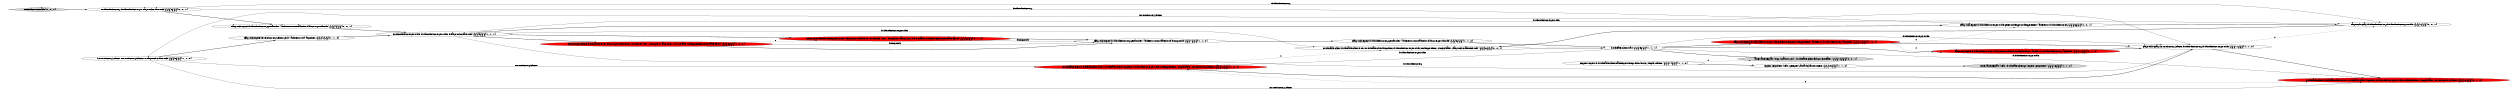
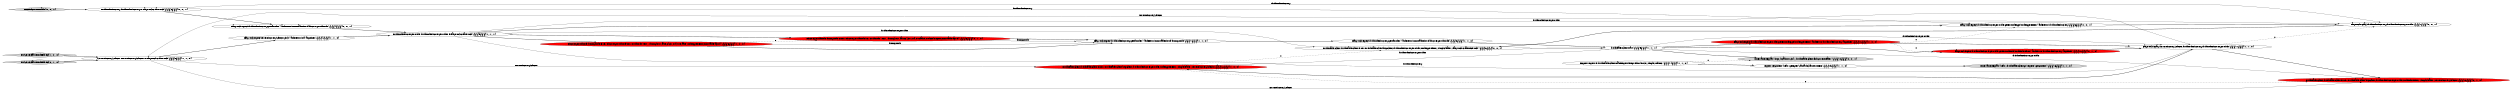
node "testServerFailureAndRedirect['1', '0', '0']": added
node "testServerFailureAndRedirect['0', '1', '0']": added
